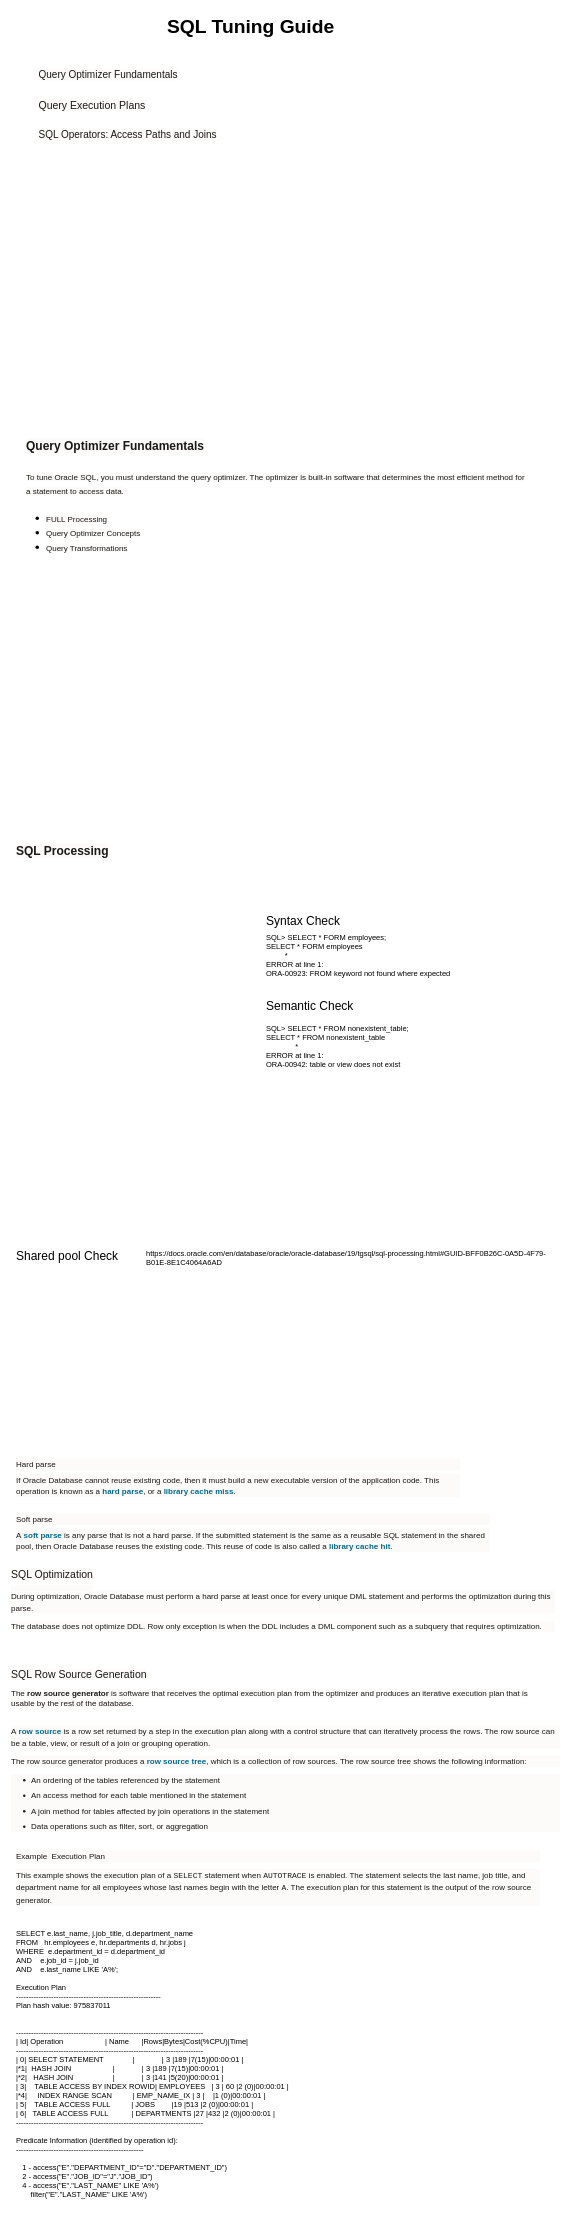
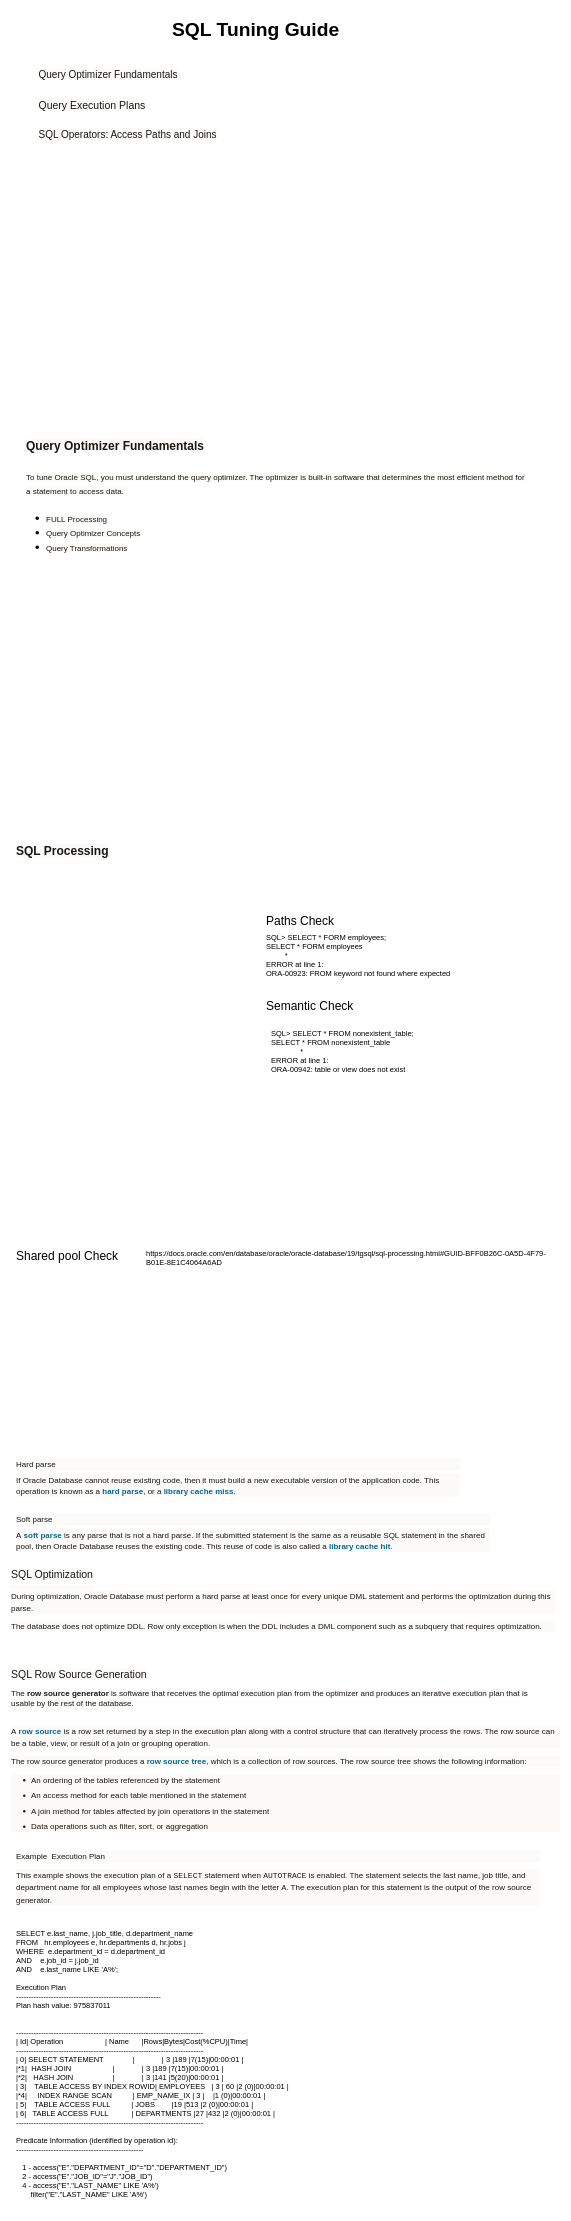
node "SQL Tuning Guide": moved (255, 28) -> (260, 30)
node "Syntax Check": label "Syntax Check" -> "Paths Check"
node "SQL> SELECT * FROM nonexistent_table; SELECT * FROM nonexistent_table * ERROR at line 1: ORA-00942: table or view does not exist": moved (343, 1048) -> (348, 1053)
